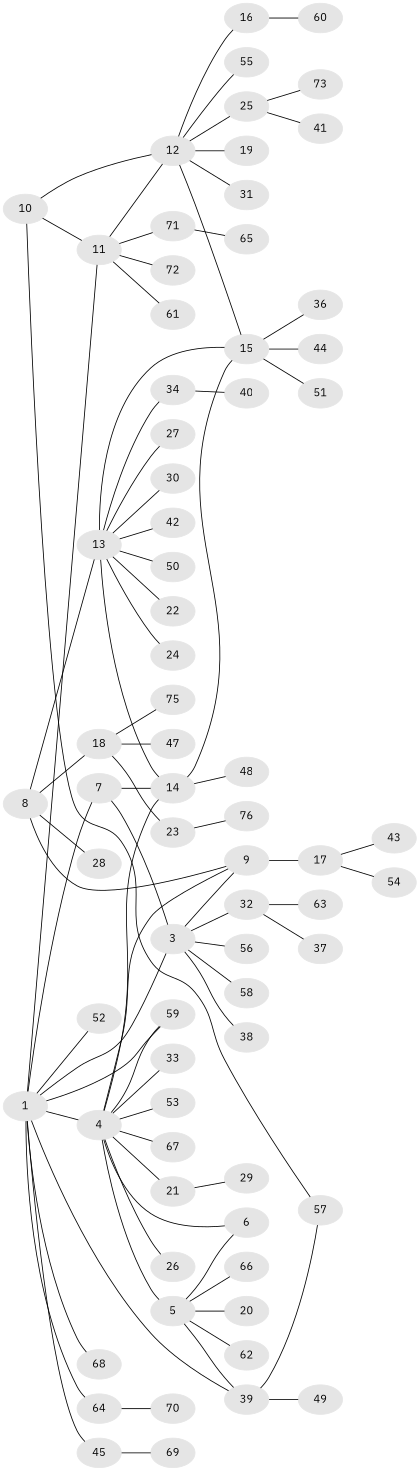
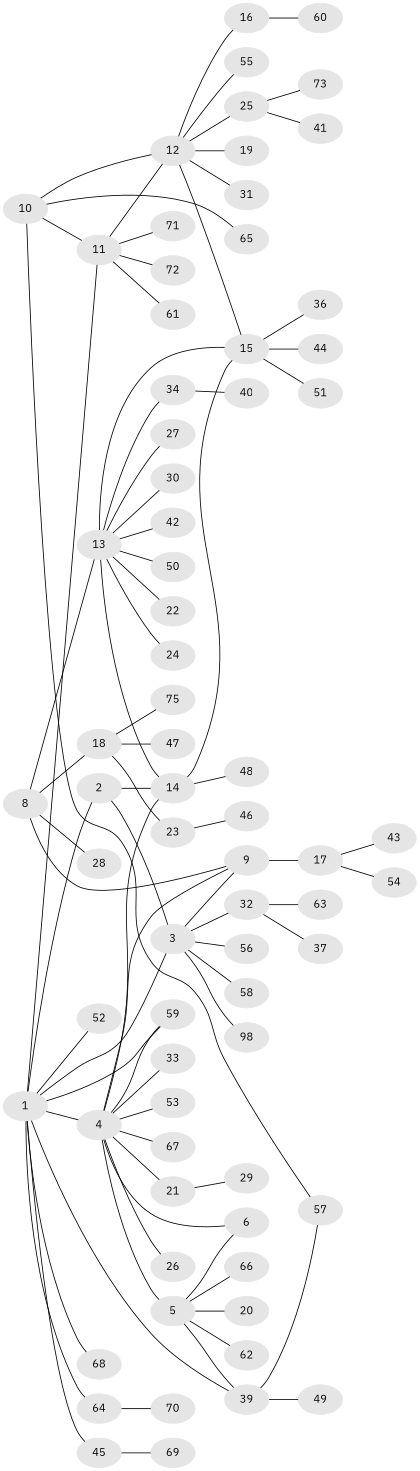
edge "71" -- "65": now "10" -- "65"
node "7": label "7" -> "2"
node "76": label "76" -> "46"
node "38": label "38" -> "98"
